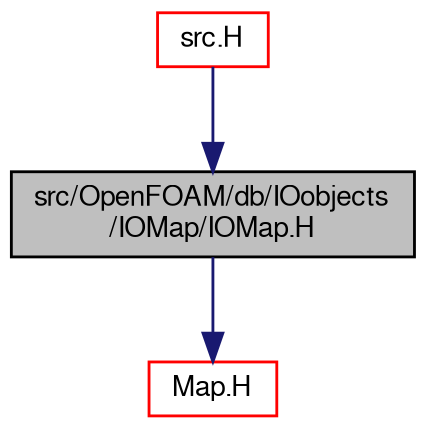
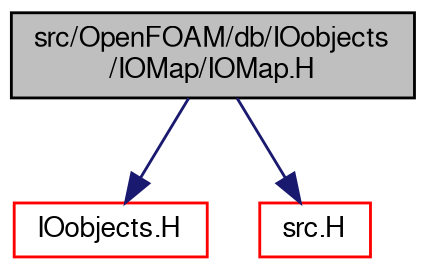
edge "src.H" -> "src/OpenFOAM/db/IOobjects /IOMap/IOMap.H": reversed
node "Map.H": label "Map.H" -> "IOobjects.H"
